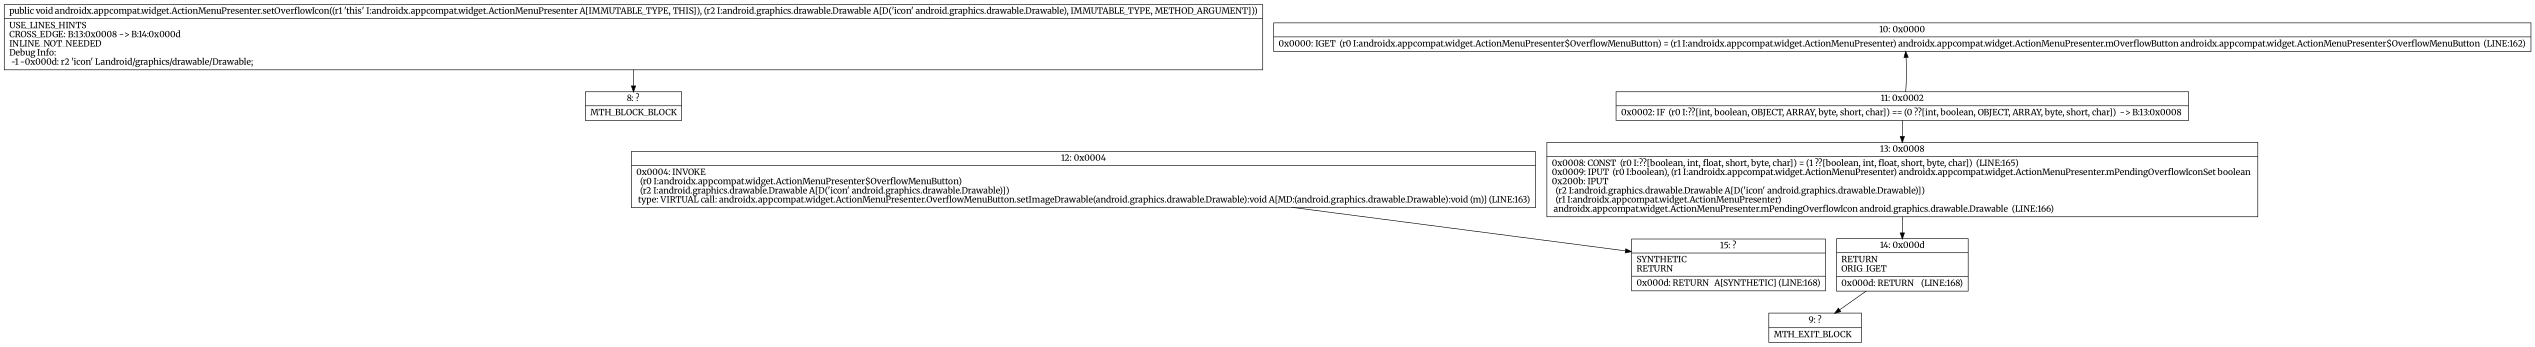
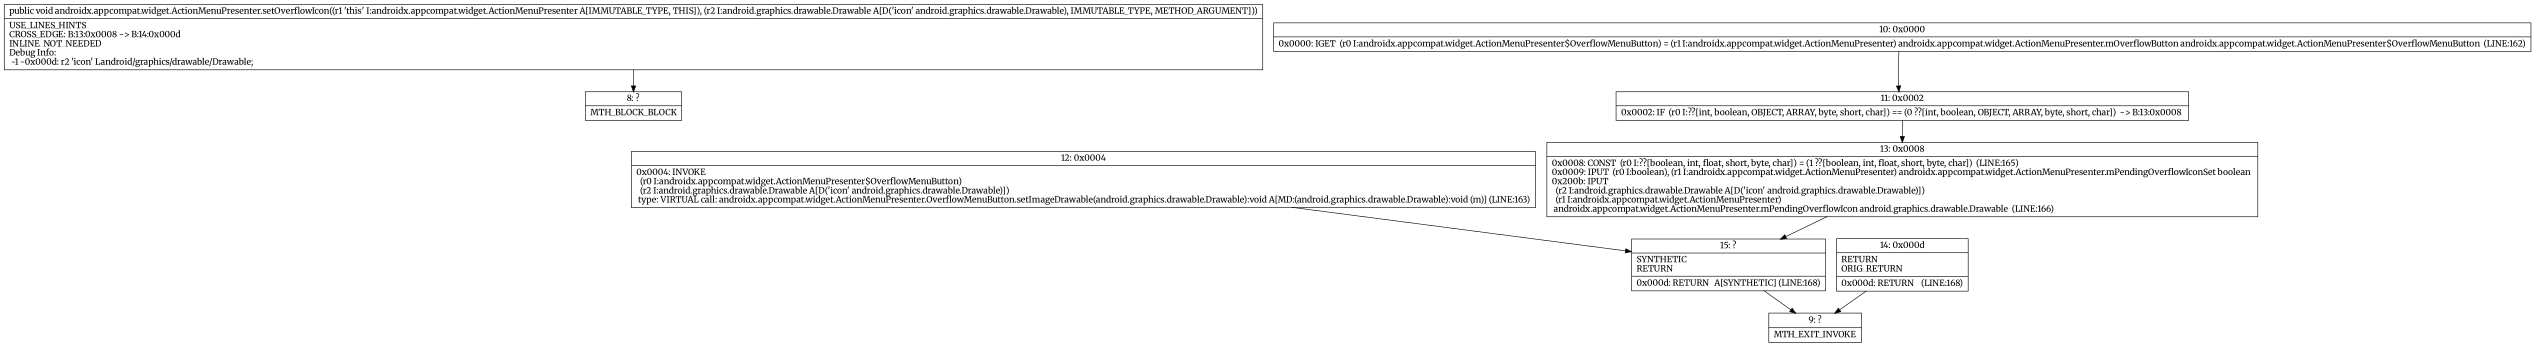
edge "11: 0x0002" -> "10: 0x0000": reversed
edge "13: 0x0008" -> "14: 0x000d": now "13: 0x0008" -> "15: ?"
node "14: 0x000d": text "ORIG_IGET" -> "ORIG_RETURN"
edge "15: ?" -> "9: ?": added
node "9: ?": text "MTH_EXIT_BLOCK" -> "MTH_EXIT_INVOKE"
